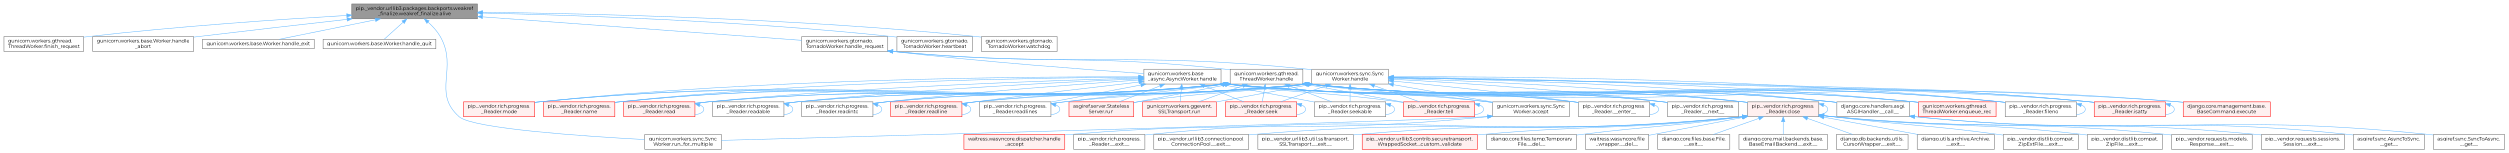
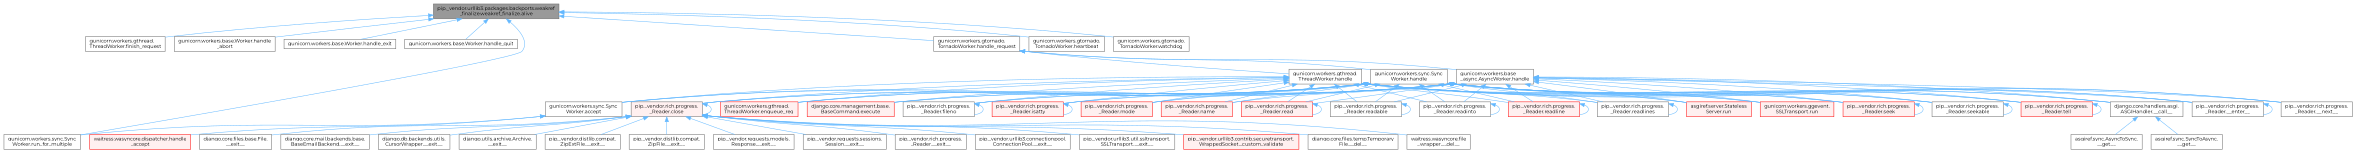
edge "django.core.management.base. BaseCommand.execute" -> "gunicorn.workers.base _async.AsyncWorker.handle": added
